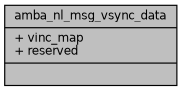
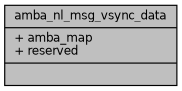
node "amba_nl_msg_vsync_data": text "+ vinc_map" -> "+ amba_map"
